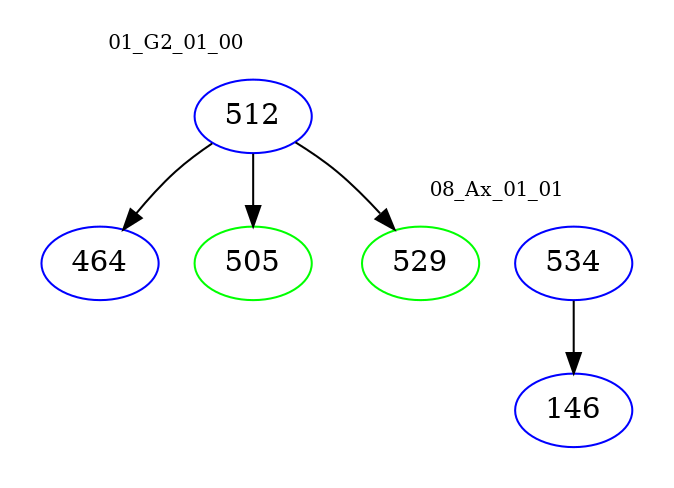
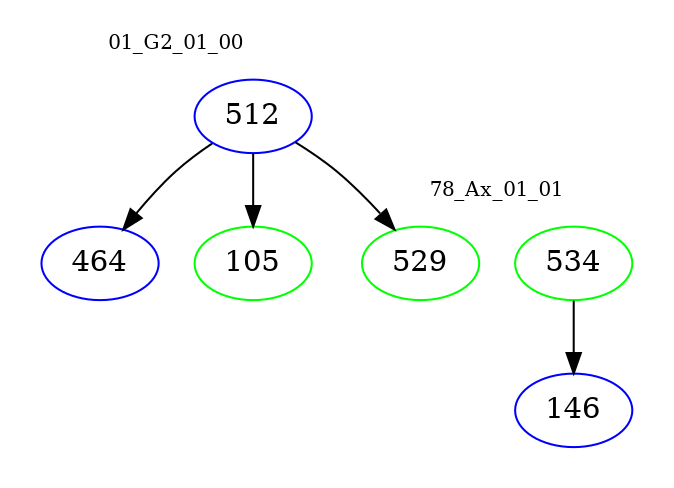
cluster "08_Ax_01_01": label "08_Ax_01_01" -> "78_Ax_01_01"
node "505": label "505" -> "105"
node "534": color blue -> green
